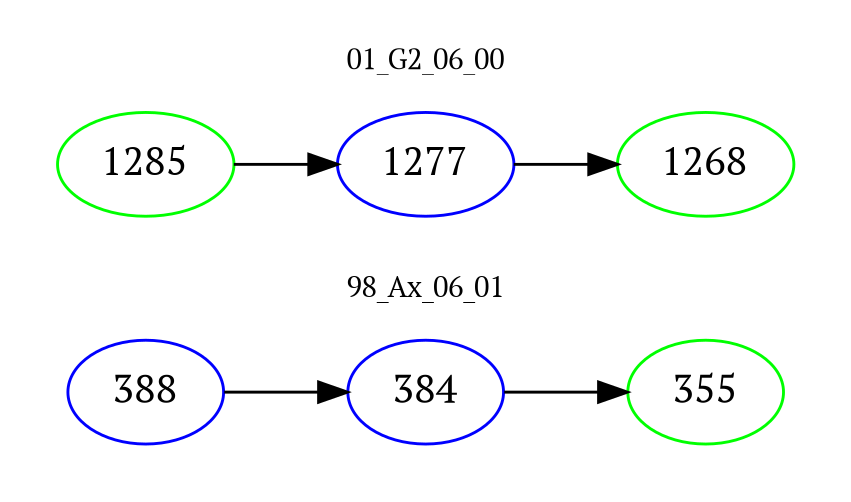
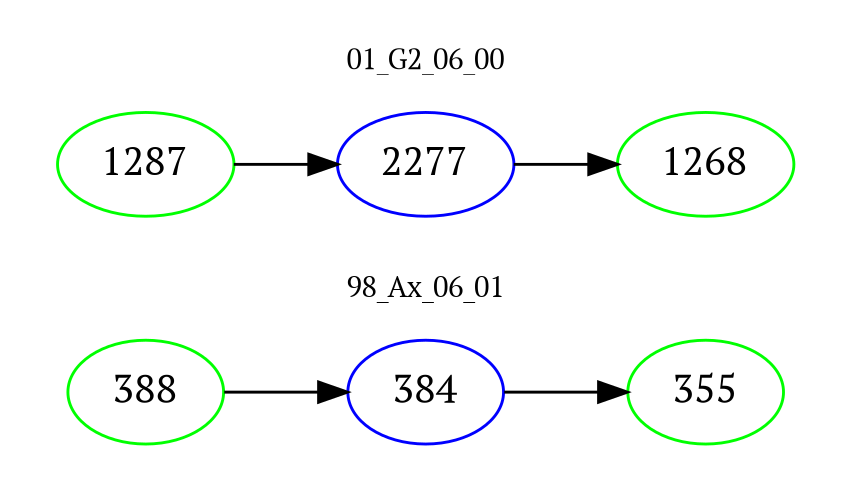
node "1285": label "1285" -> "1287"
node "1277": label "1277" -> "2277"
node "388": color blue -> green
